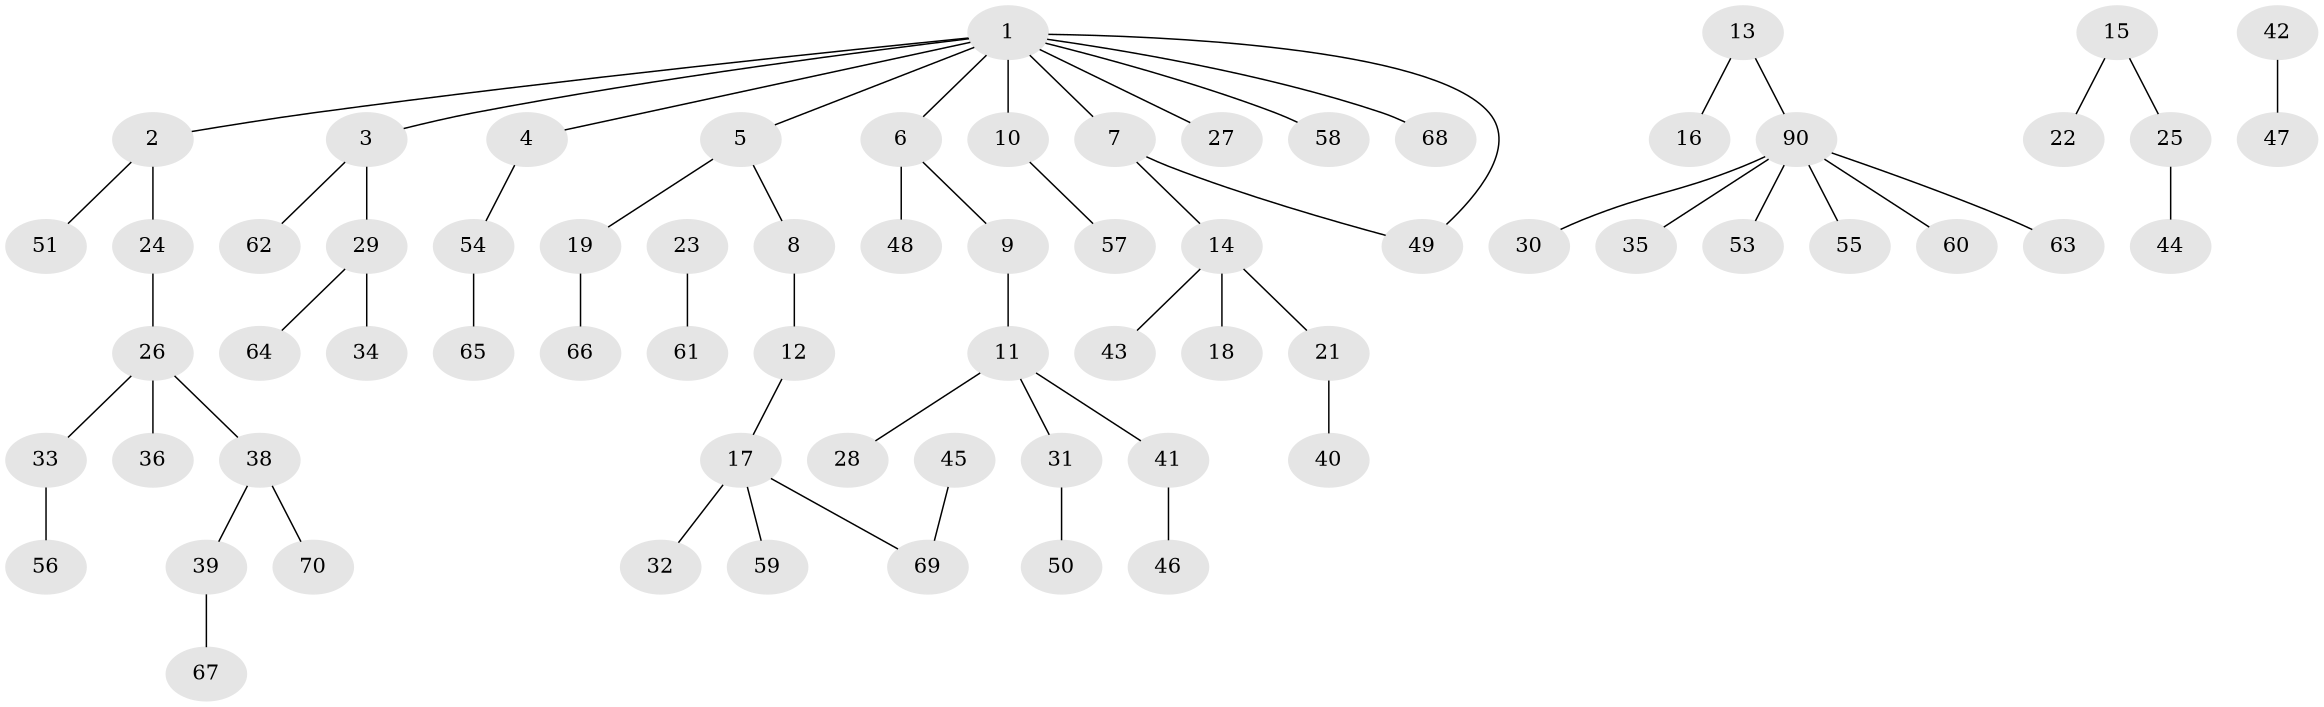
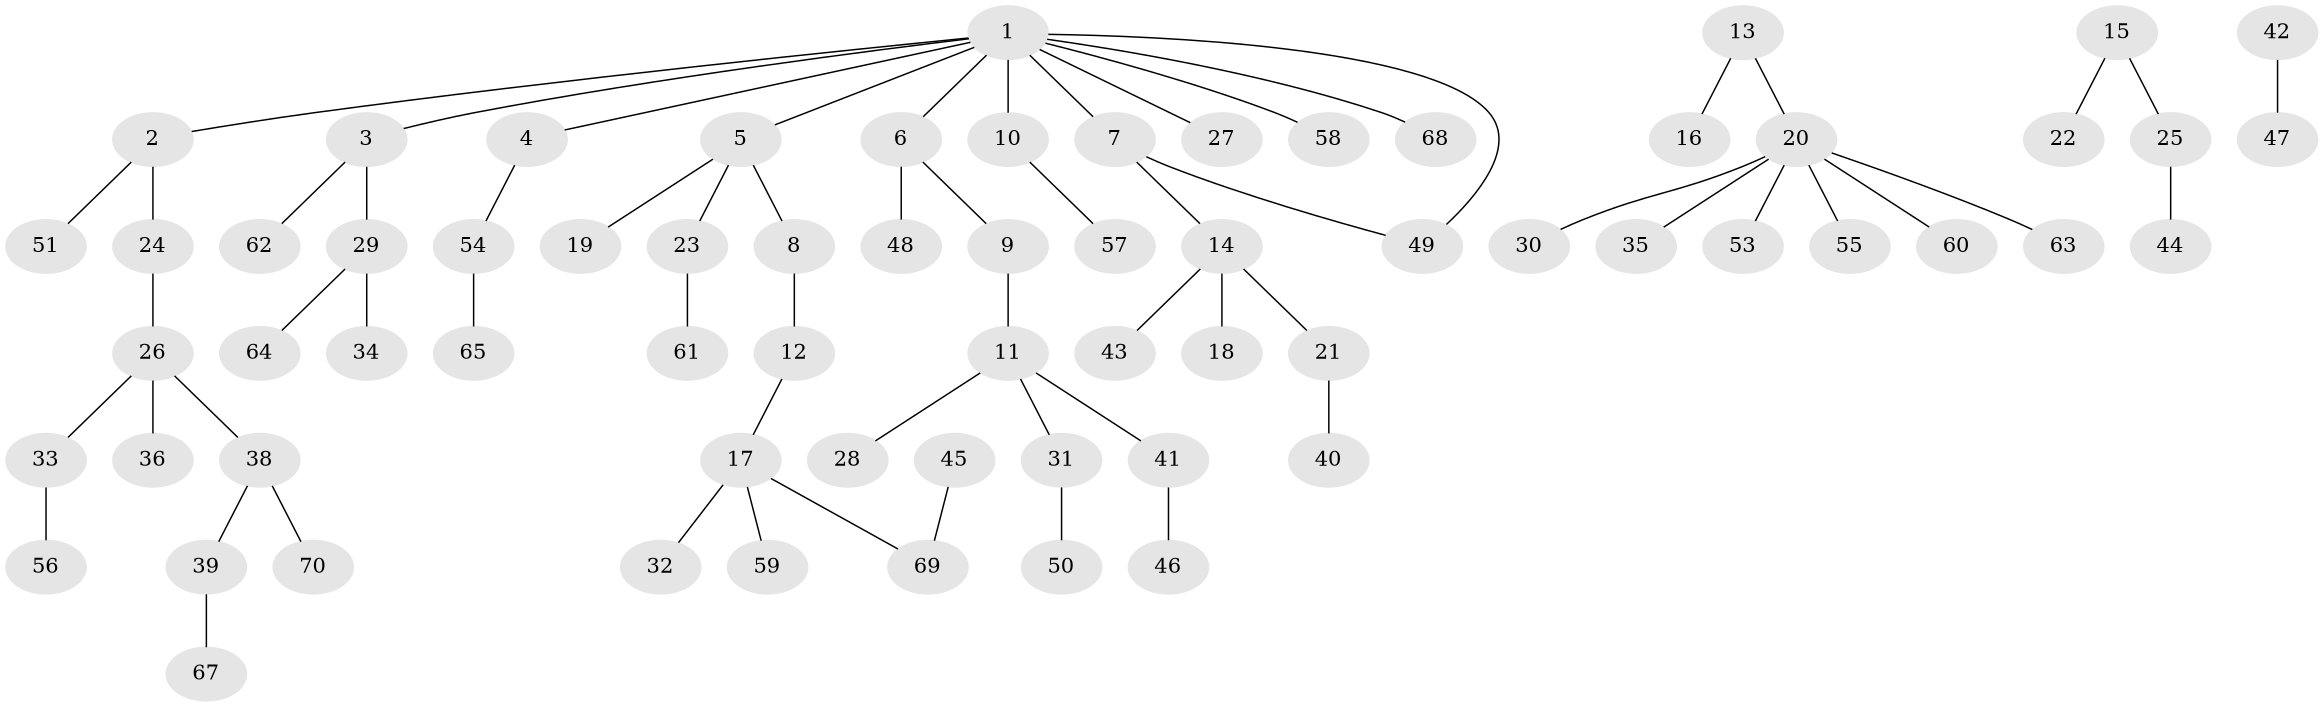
node "90": label "90" -> "20"
edge "5" -- "23": added
node "66": removed
